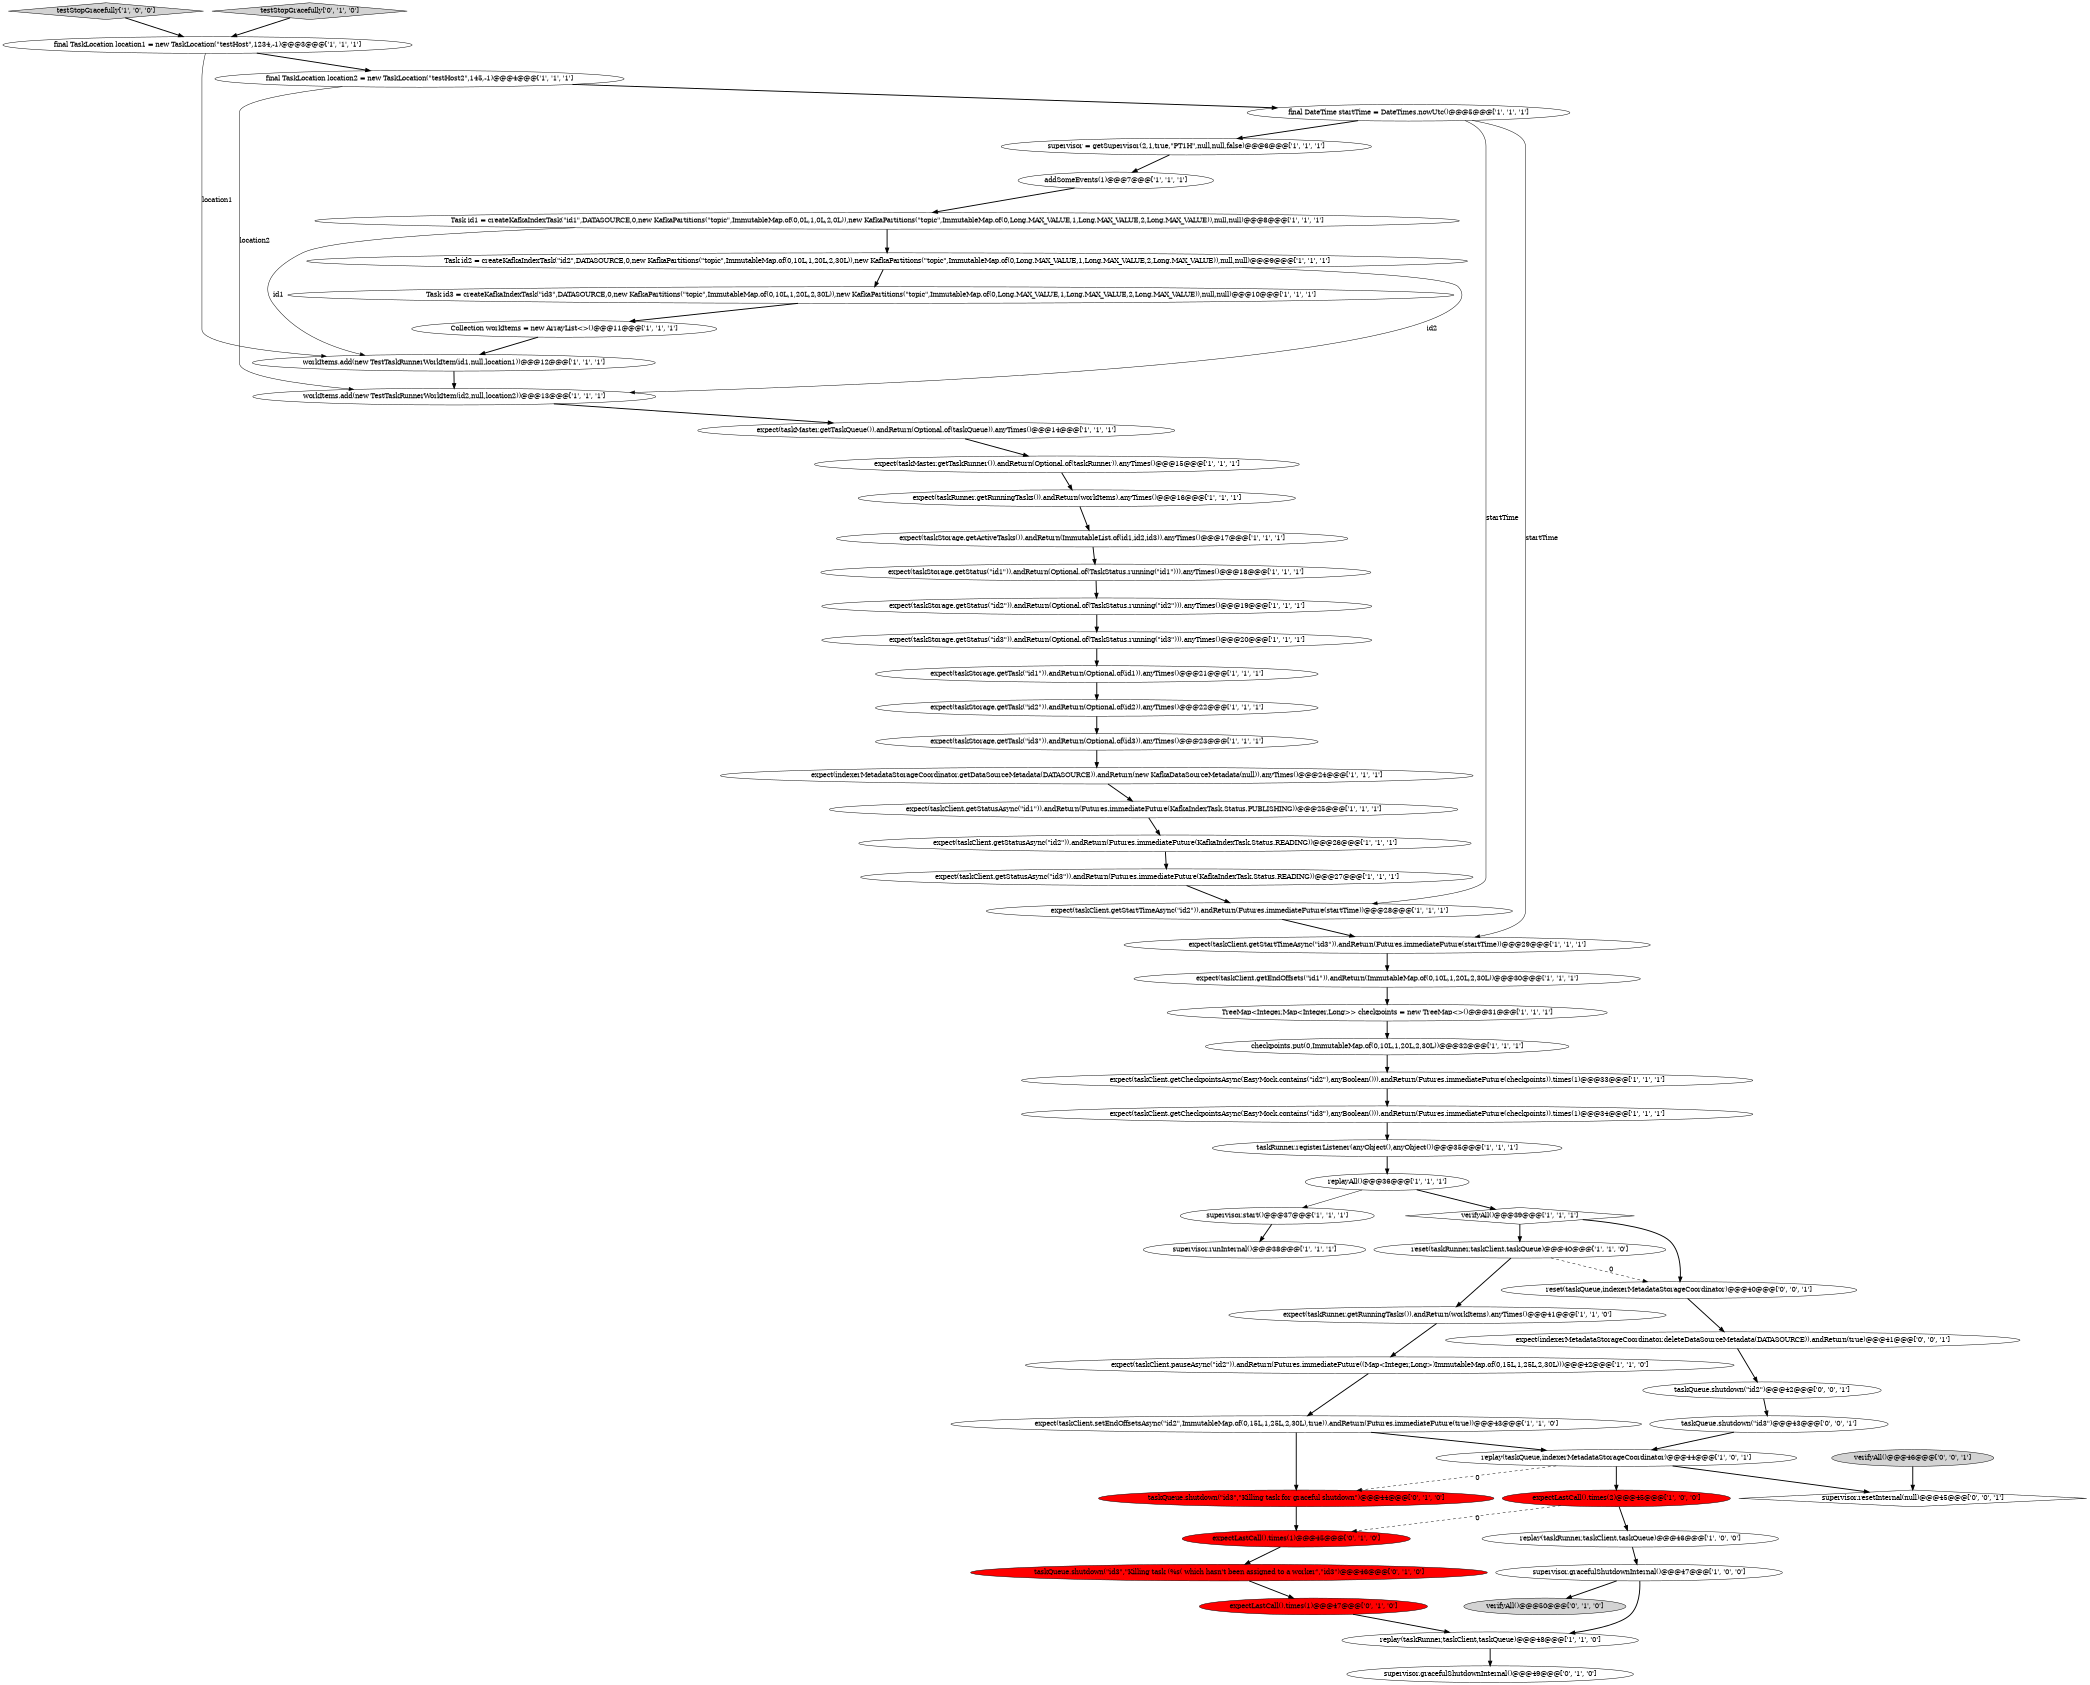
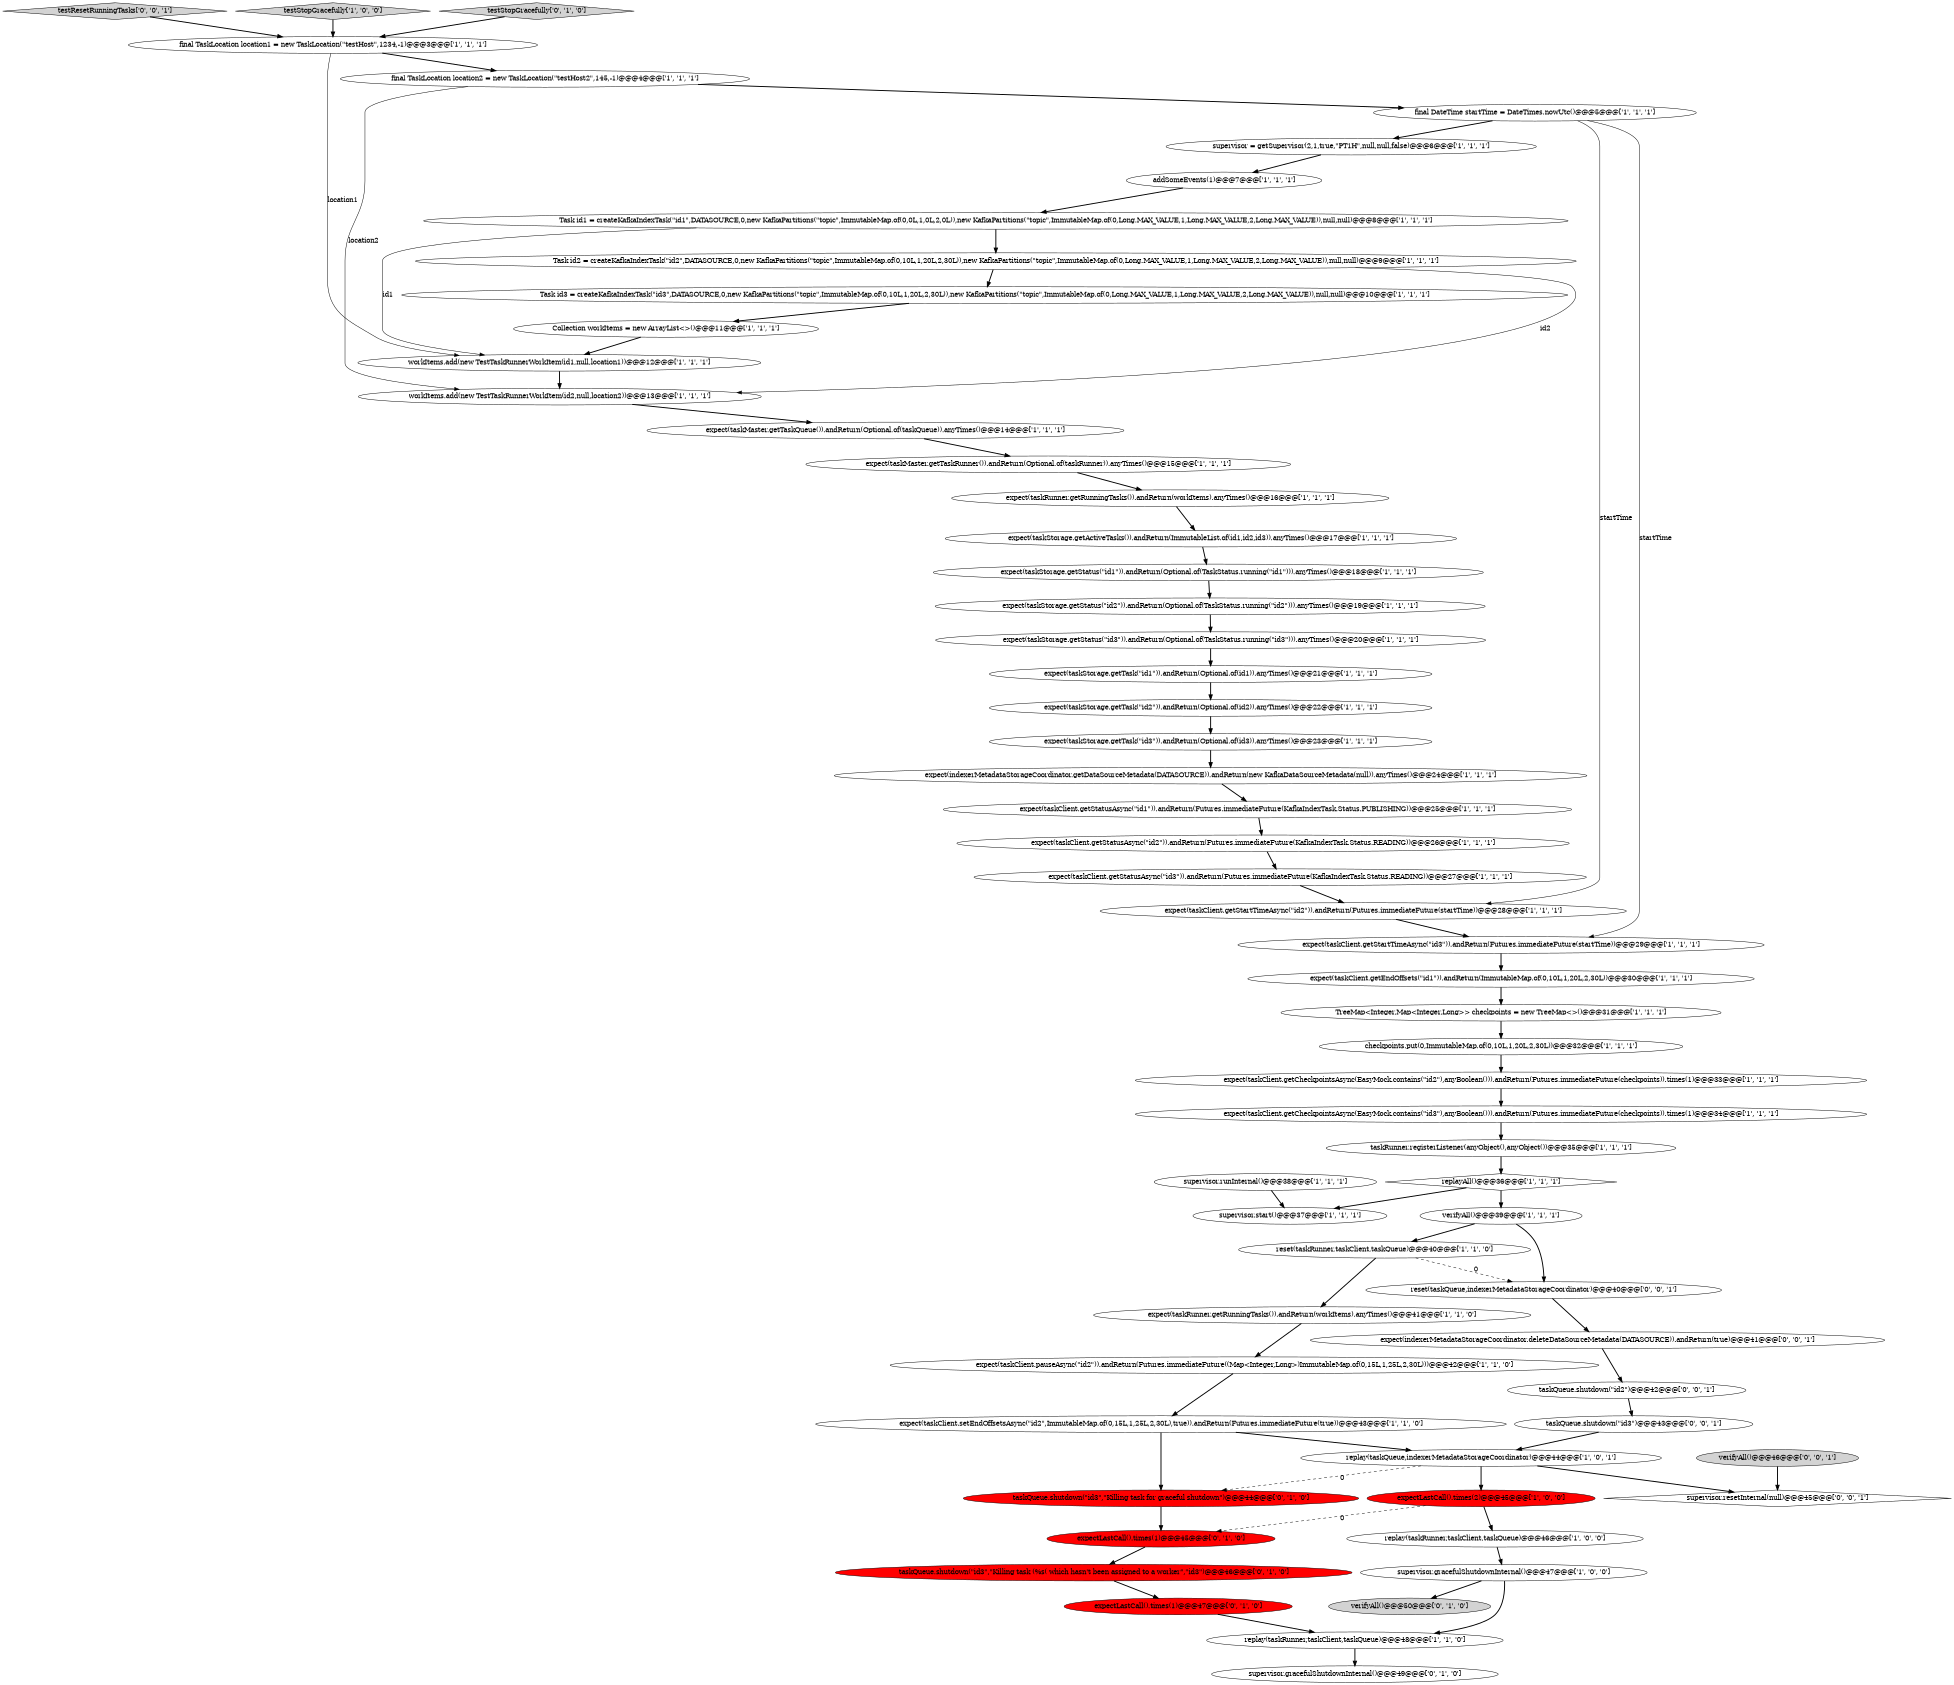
node "testResetRunningTasks['0', '0', '1']": added
node "replayAll()@@@36@@@['1', '1', '1']": shape ellipse -> diamond
edge "replayAll()@@@36@@@['1', '1', '1']" -> "supervisor.start()@@@37@@@['1', '1', '1']": style solid -> bold
node "verifyAll()@@@39@@@['1', '1', '1']": shape diamond -> ellipse
edge "supervisor.start()@@@37@@@['1', '1', '1']" -> "supervisor.runInternal()@@@38@@@['1', '1', '1']": reversed
